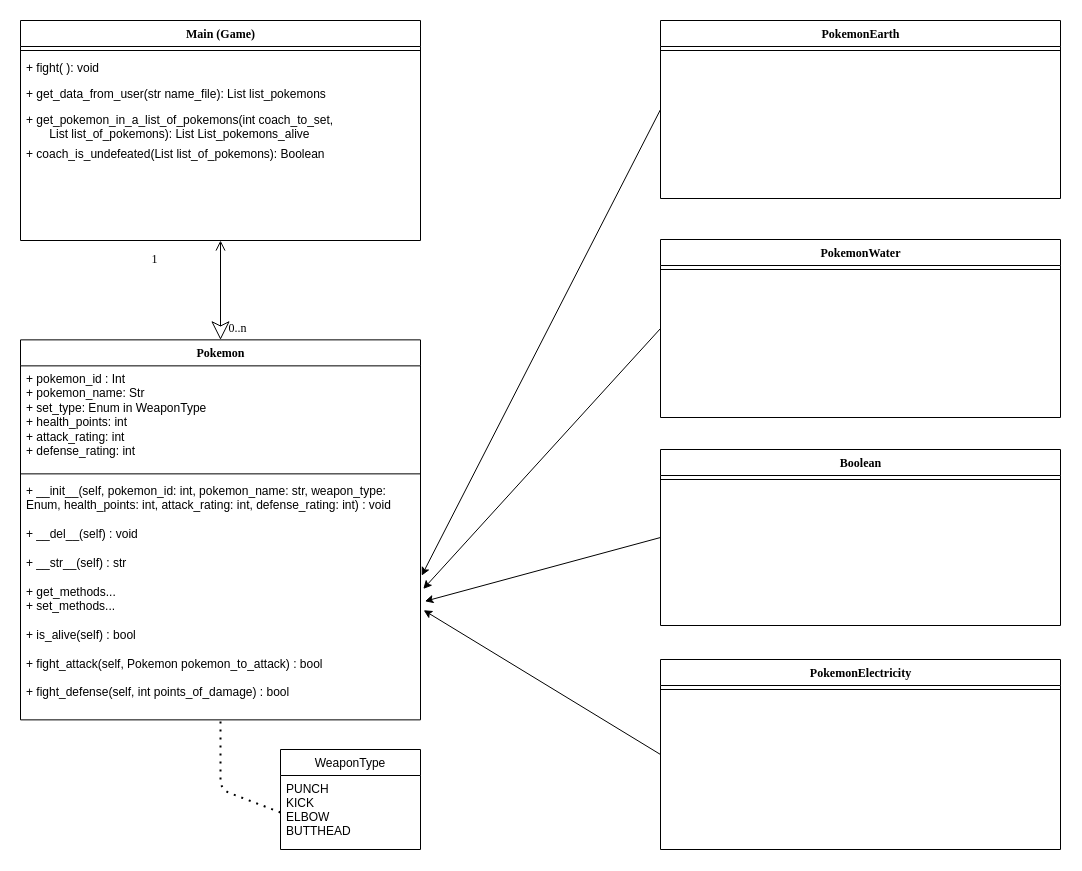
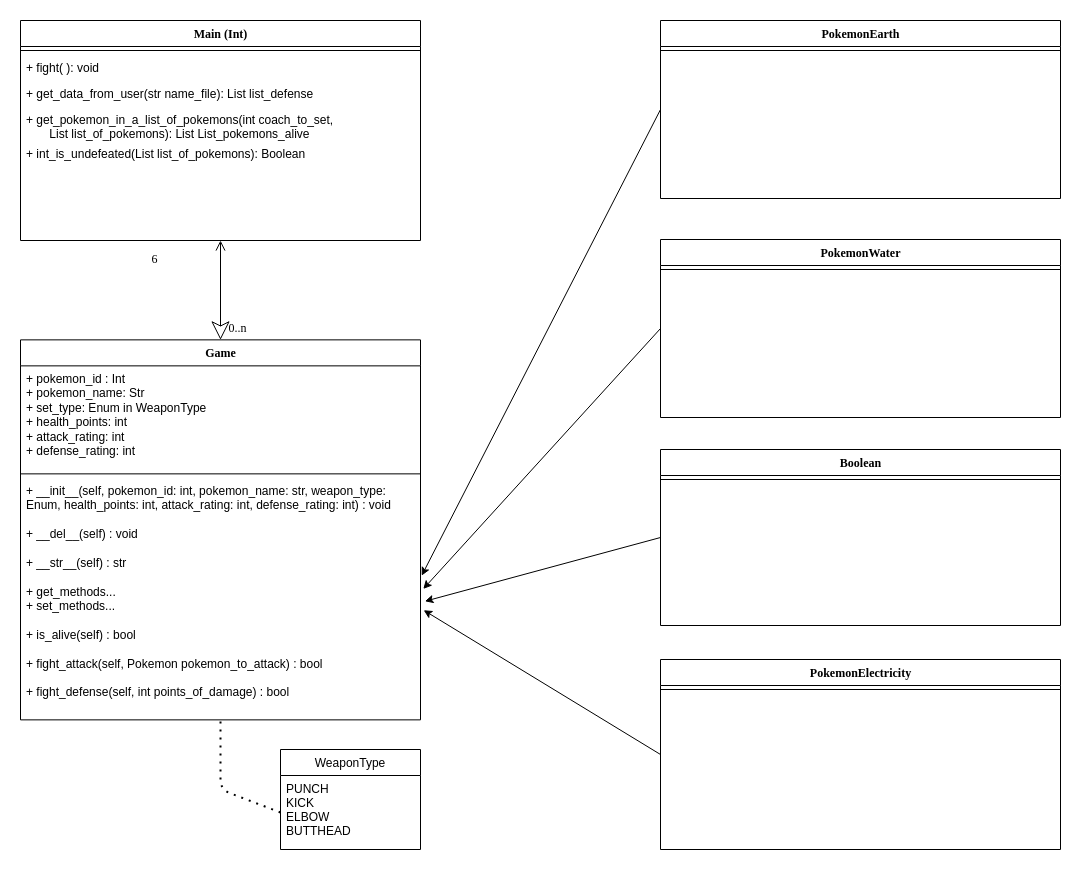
node "Main (Game)": label "Main (Game)" -> "Main (Int)"
node "+ get_data_from_user(str name_file): List list_pokemons": label "+ get_data_from_user(str name_file): List list_pokemons" -> "+ get_data_from_user(str name_file): List list_defense"
node "+ coach_is_undefeated(List list_of_pokemons): Boolean": label "+ coach_is_undefeated(List list_of_pokemons): Boolean" -> "+ int_is_undefeated(List list_of_pokemons): Boolean"
node "1": label "1" -> "6"
node "Pokemon": label "Pokemon" -> "Game"
